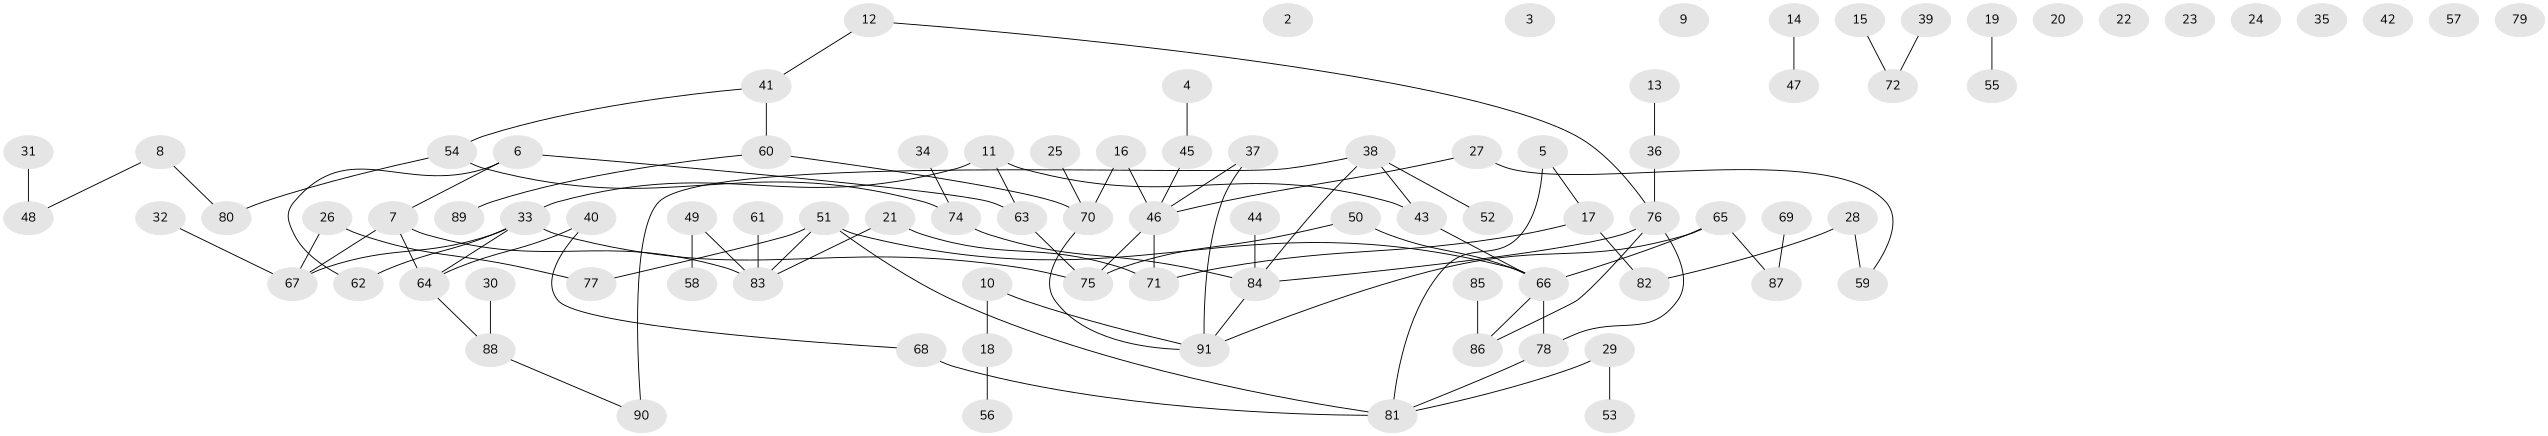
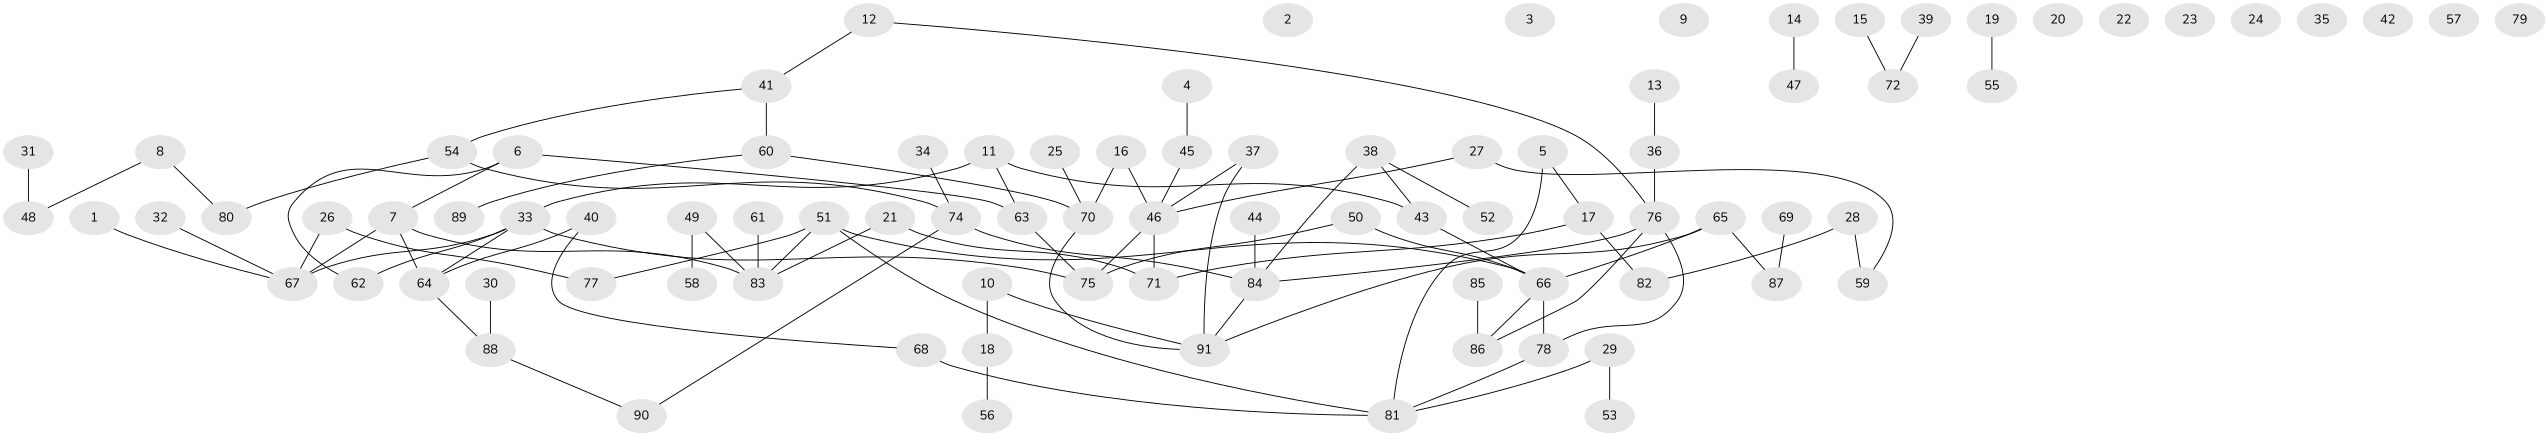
edge "38" -- "90": now "74" -- "90"
node "1": added
